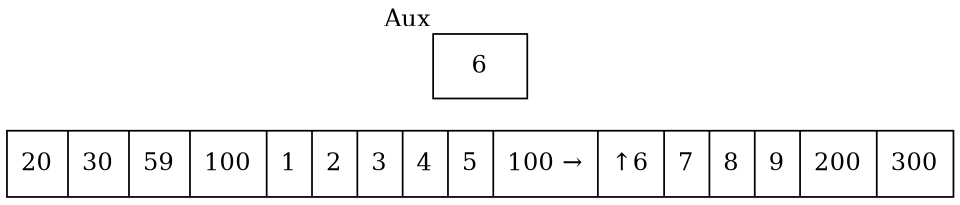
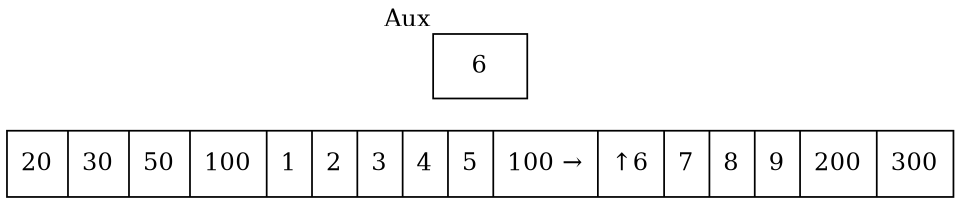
node "20": text "59" -> "50"
